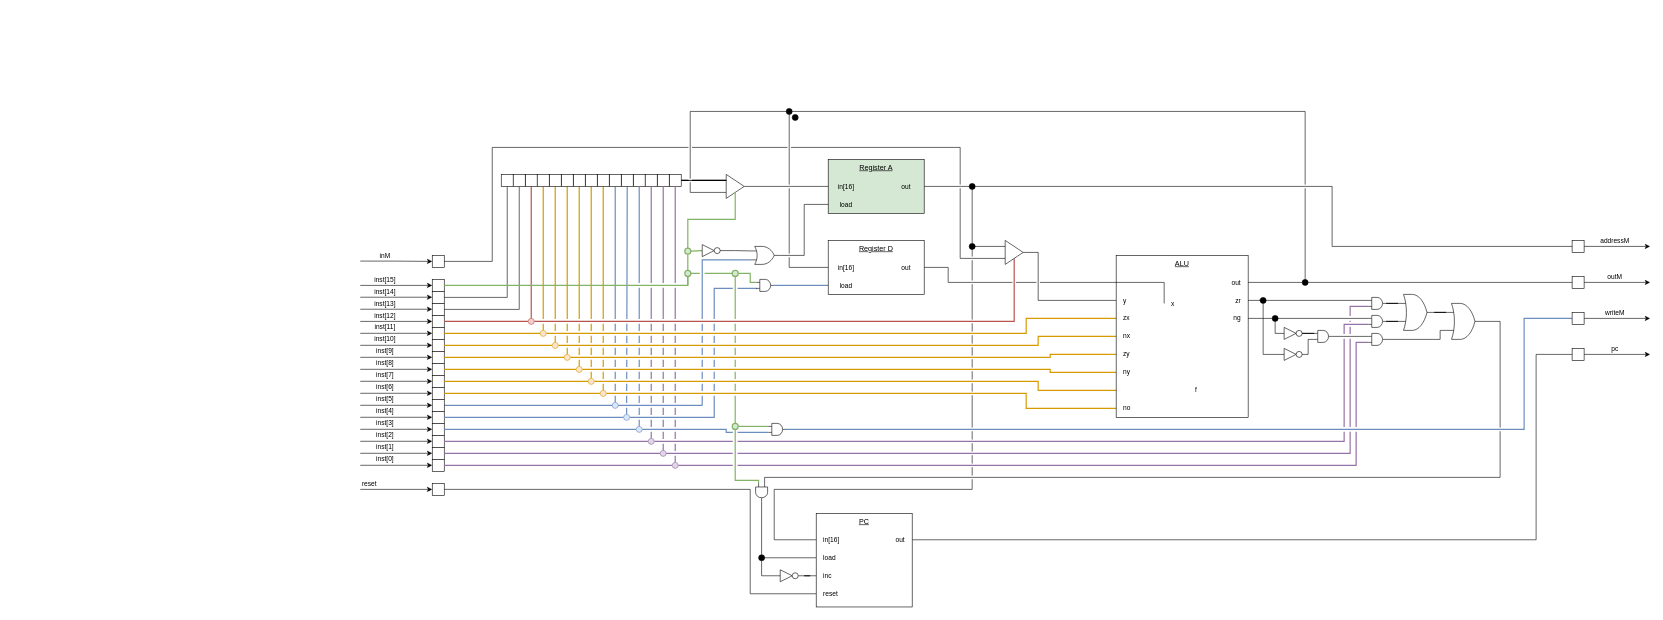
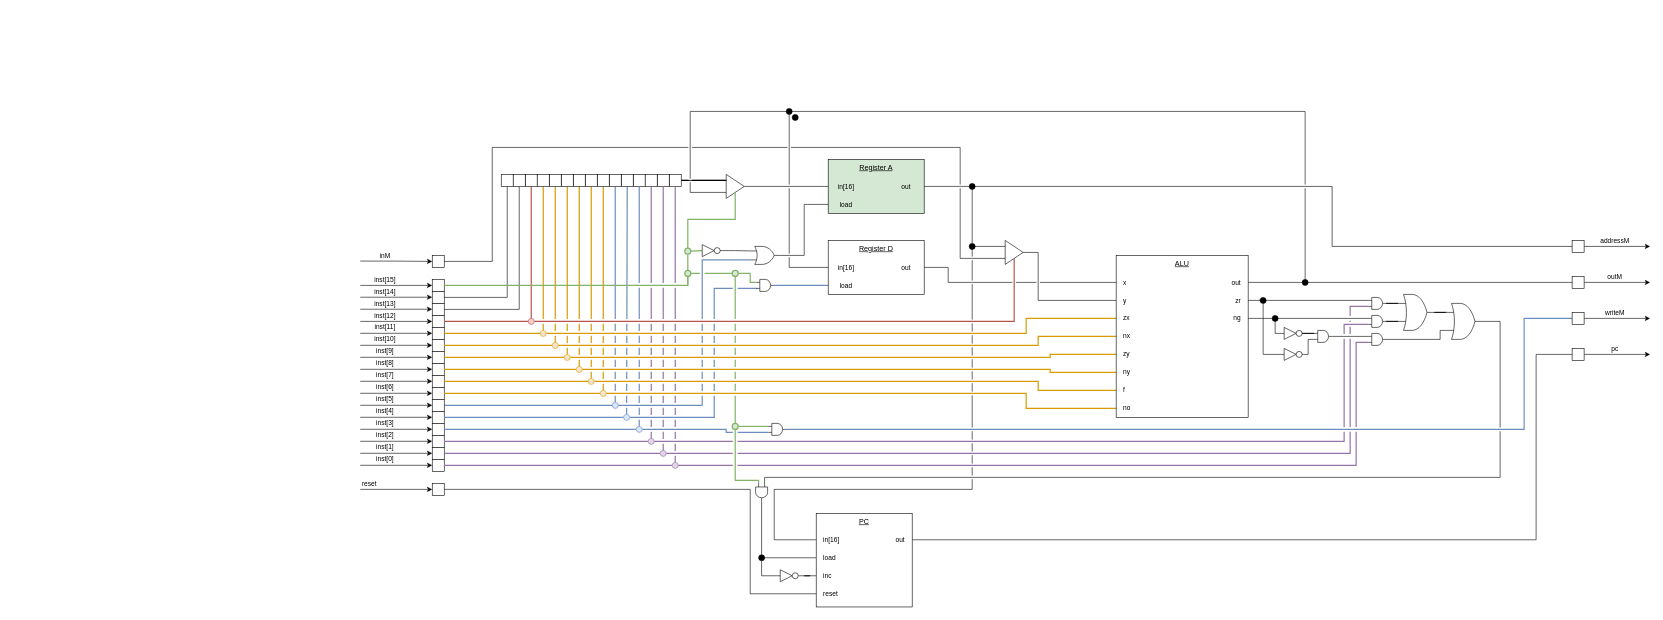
node "x": moved (1182, 303) -> (1134, 282)
node "f": moved (1206, 390) -> (1134, 390)
